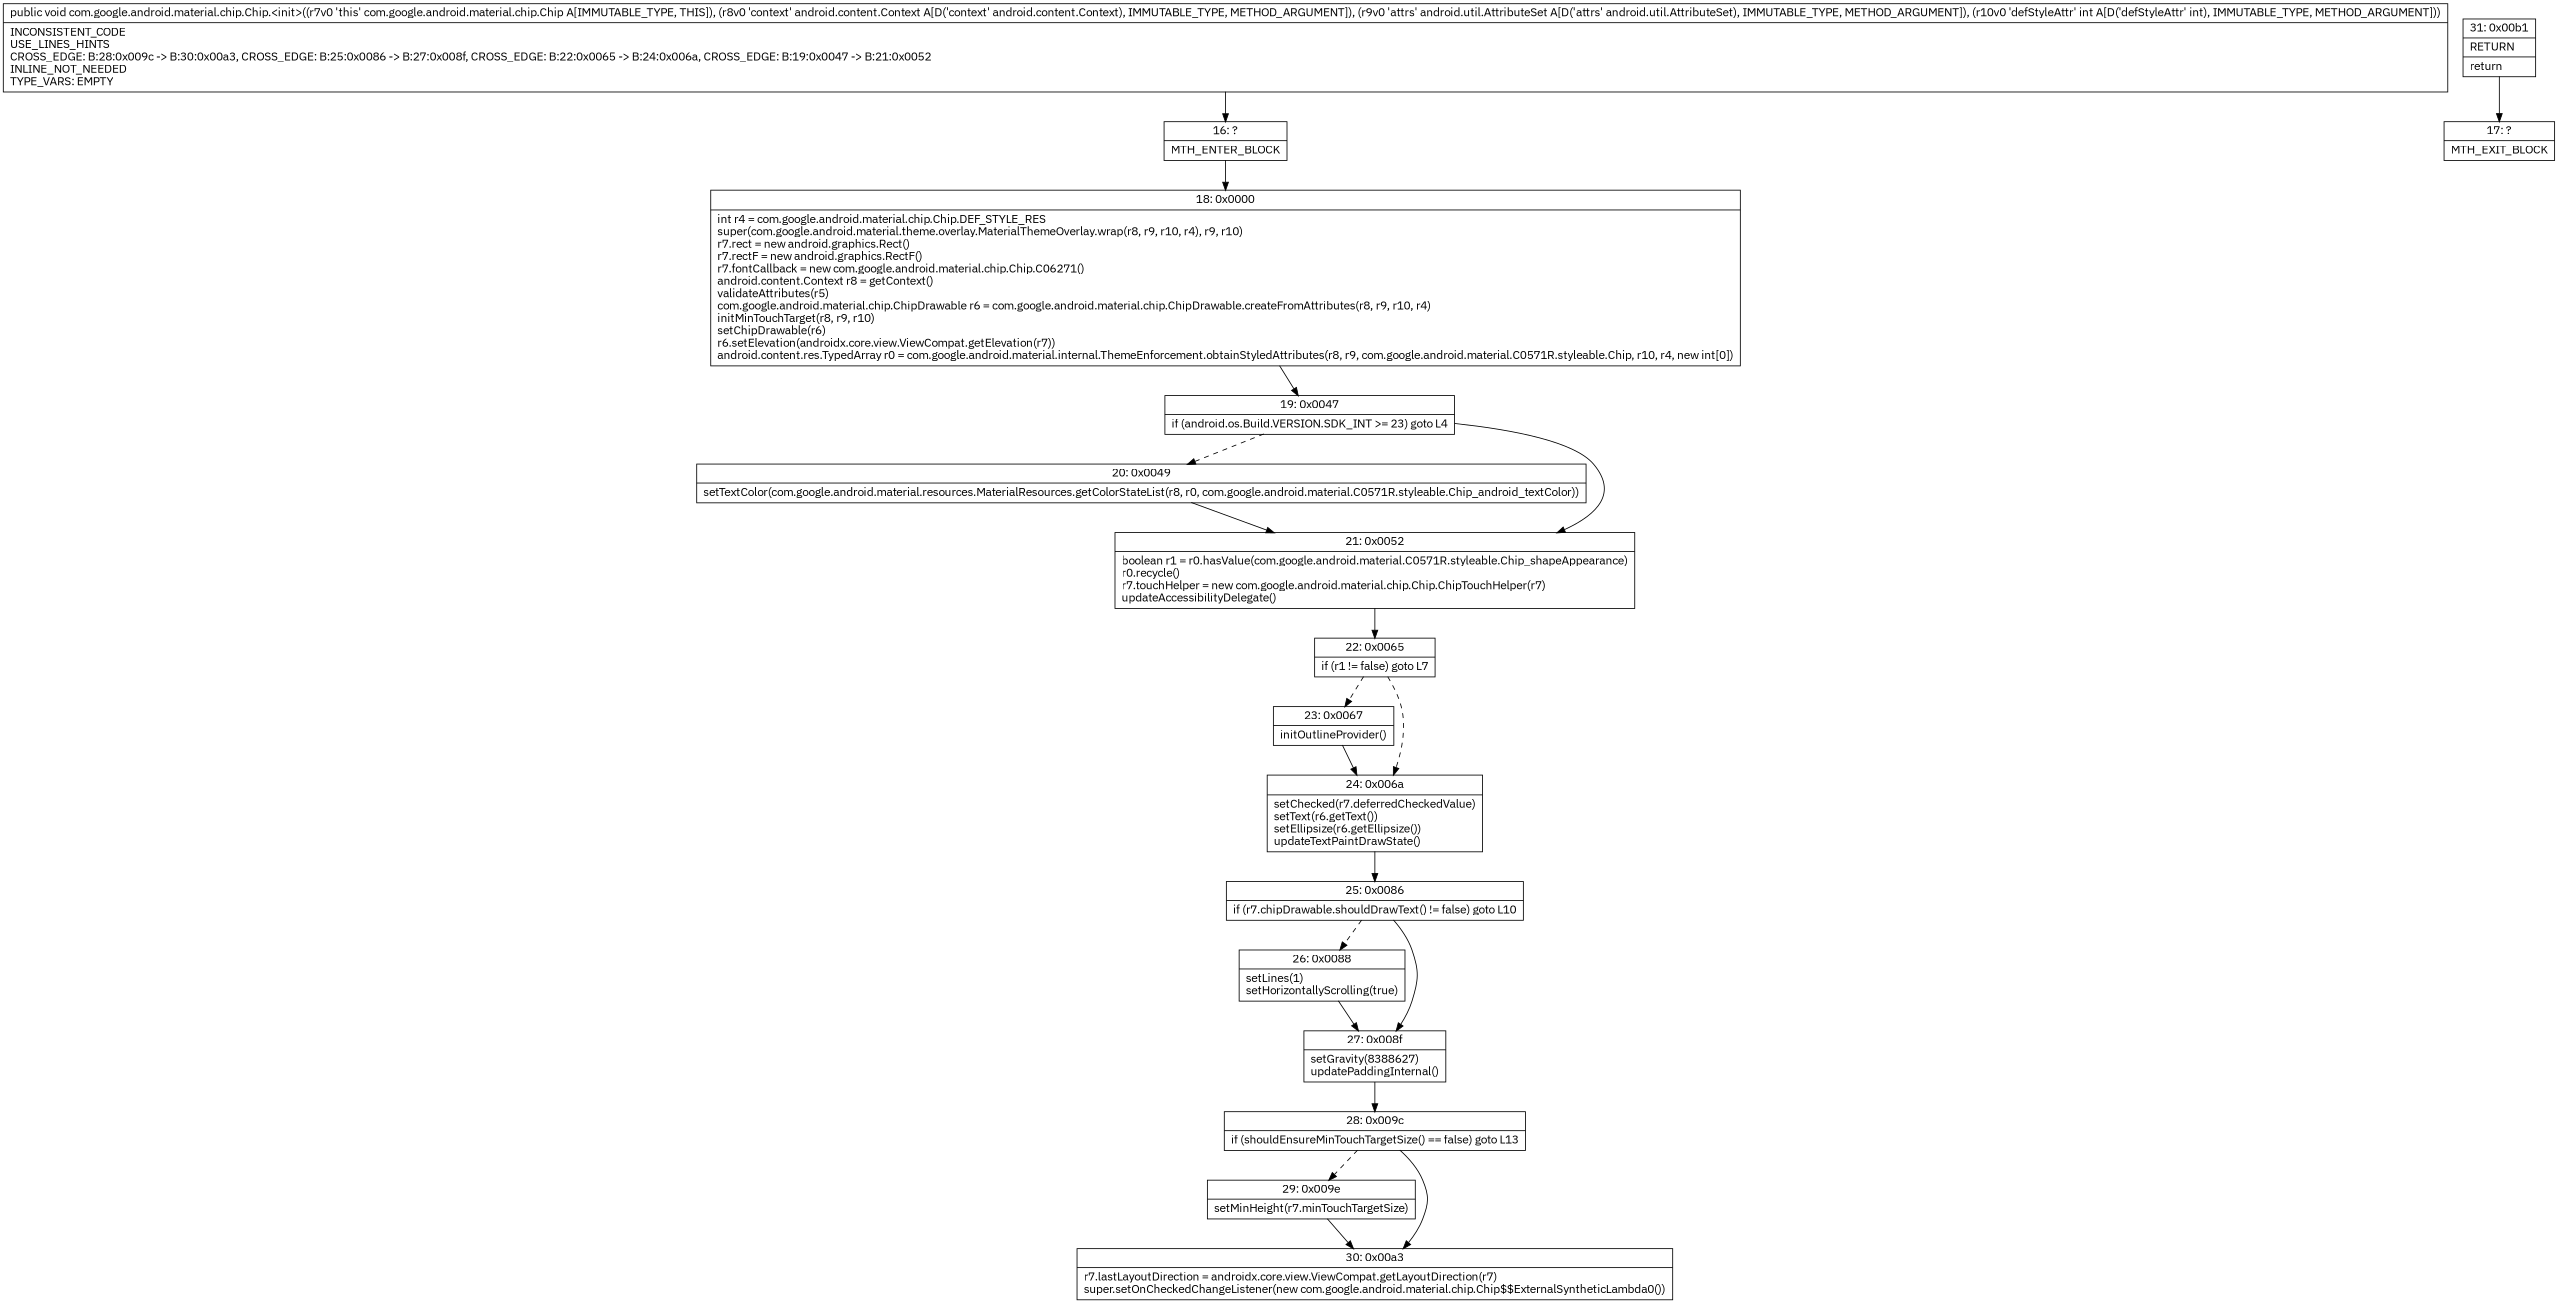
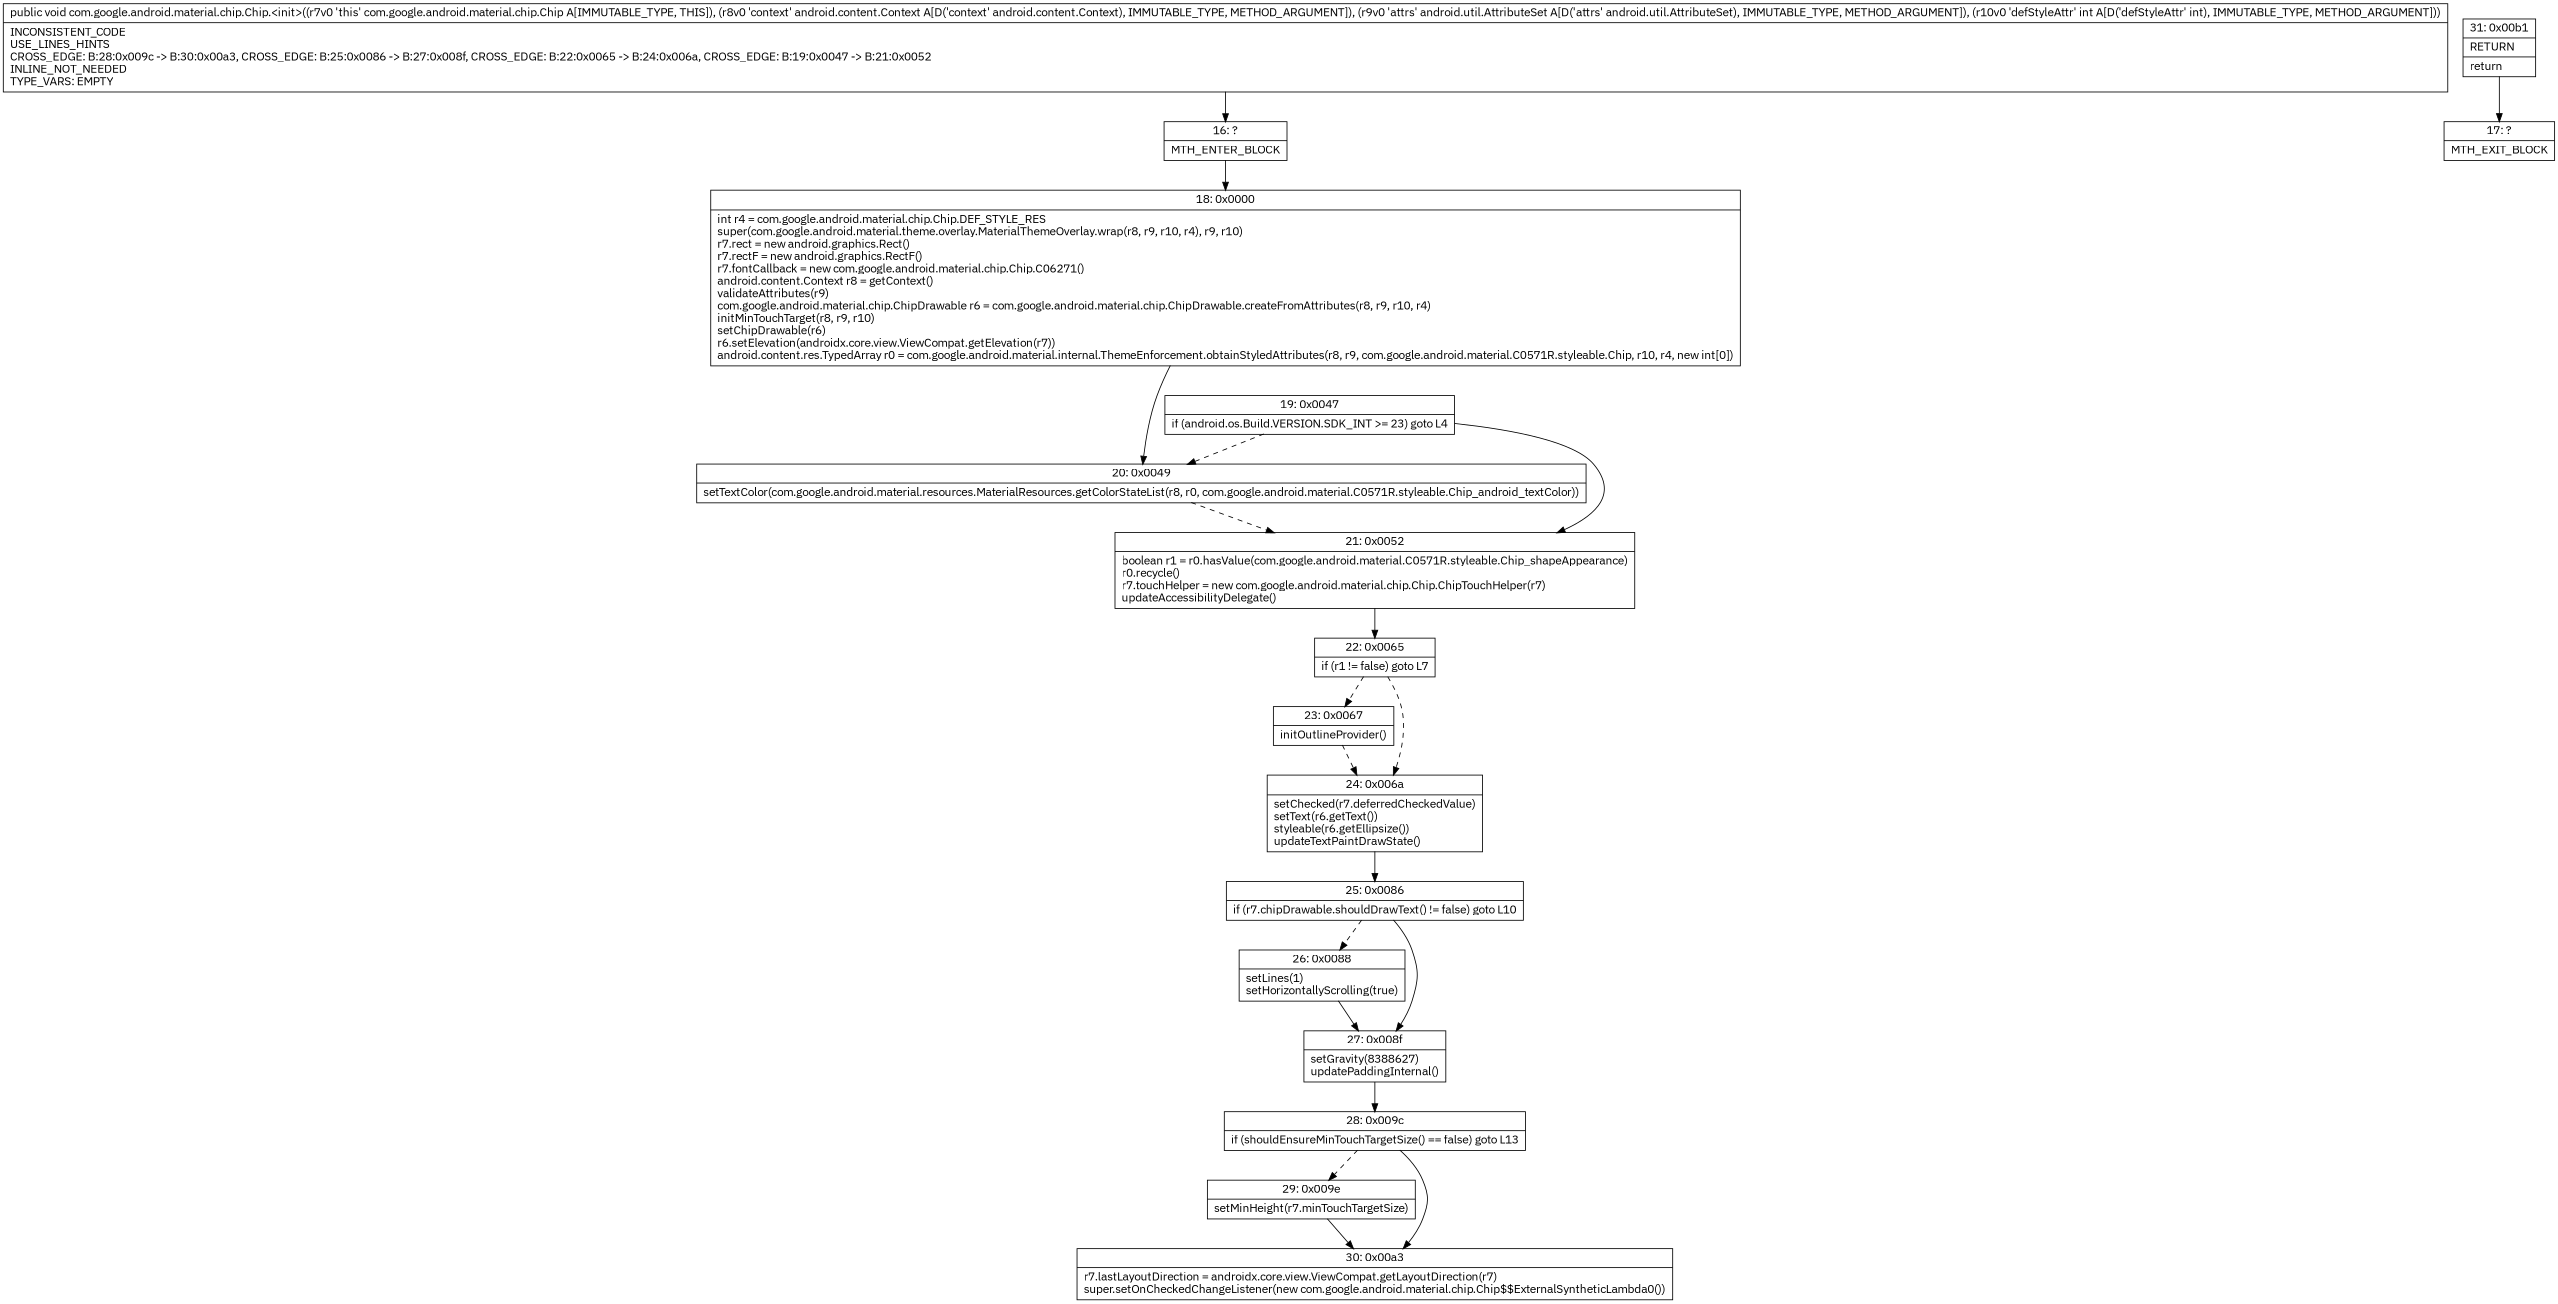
node "18: 0x0000": text "validateAttributes(r5)" -> "validateAttributes(r9)"
edge "18: 0x0000" -> "19: 0x0047": now "18: 0x0000" -> "20: 0x0049"
edge "20: 0x0049" -> "21: 0x0052": style solid -> dashed
edge "23: 0x0067" -> "24: 0x006a": style solid -> dashed
node "24: 0x006a": text "setEllipsize(r6.getEllipsize())" -> "styleable(r6.getEllipsize())"
